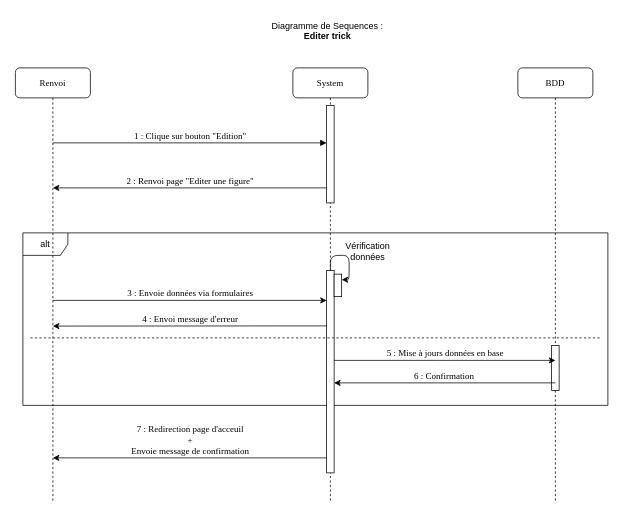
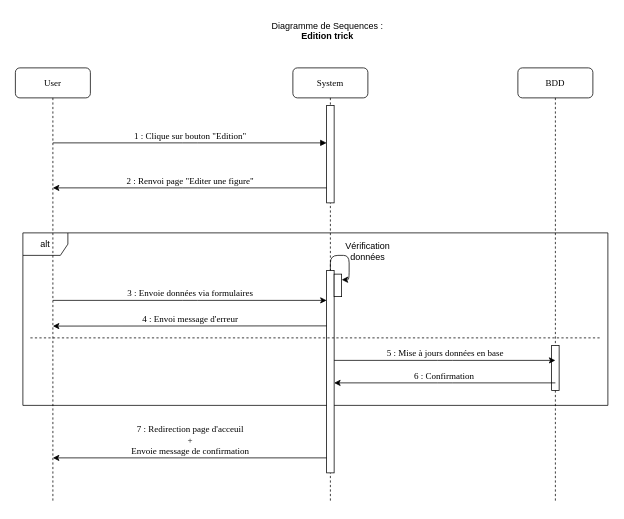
node "Diagramme de Sequences : Editer trick": label "Diagramme de Sequences : Editer trick" -> "Diagramme de Sequences : Edition trick"
node "Renvoi": label "Renvoi" -> "User"
